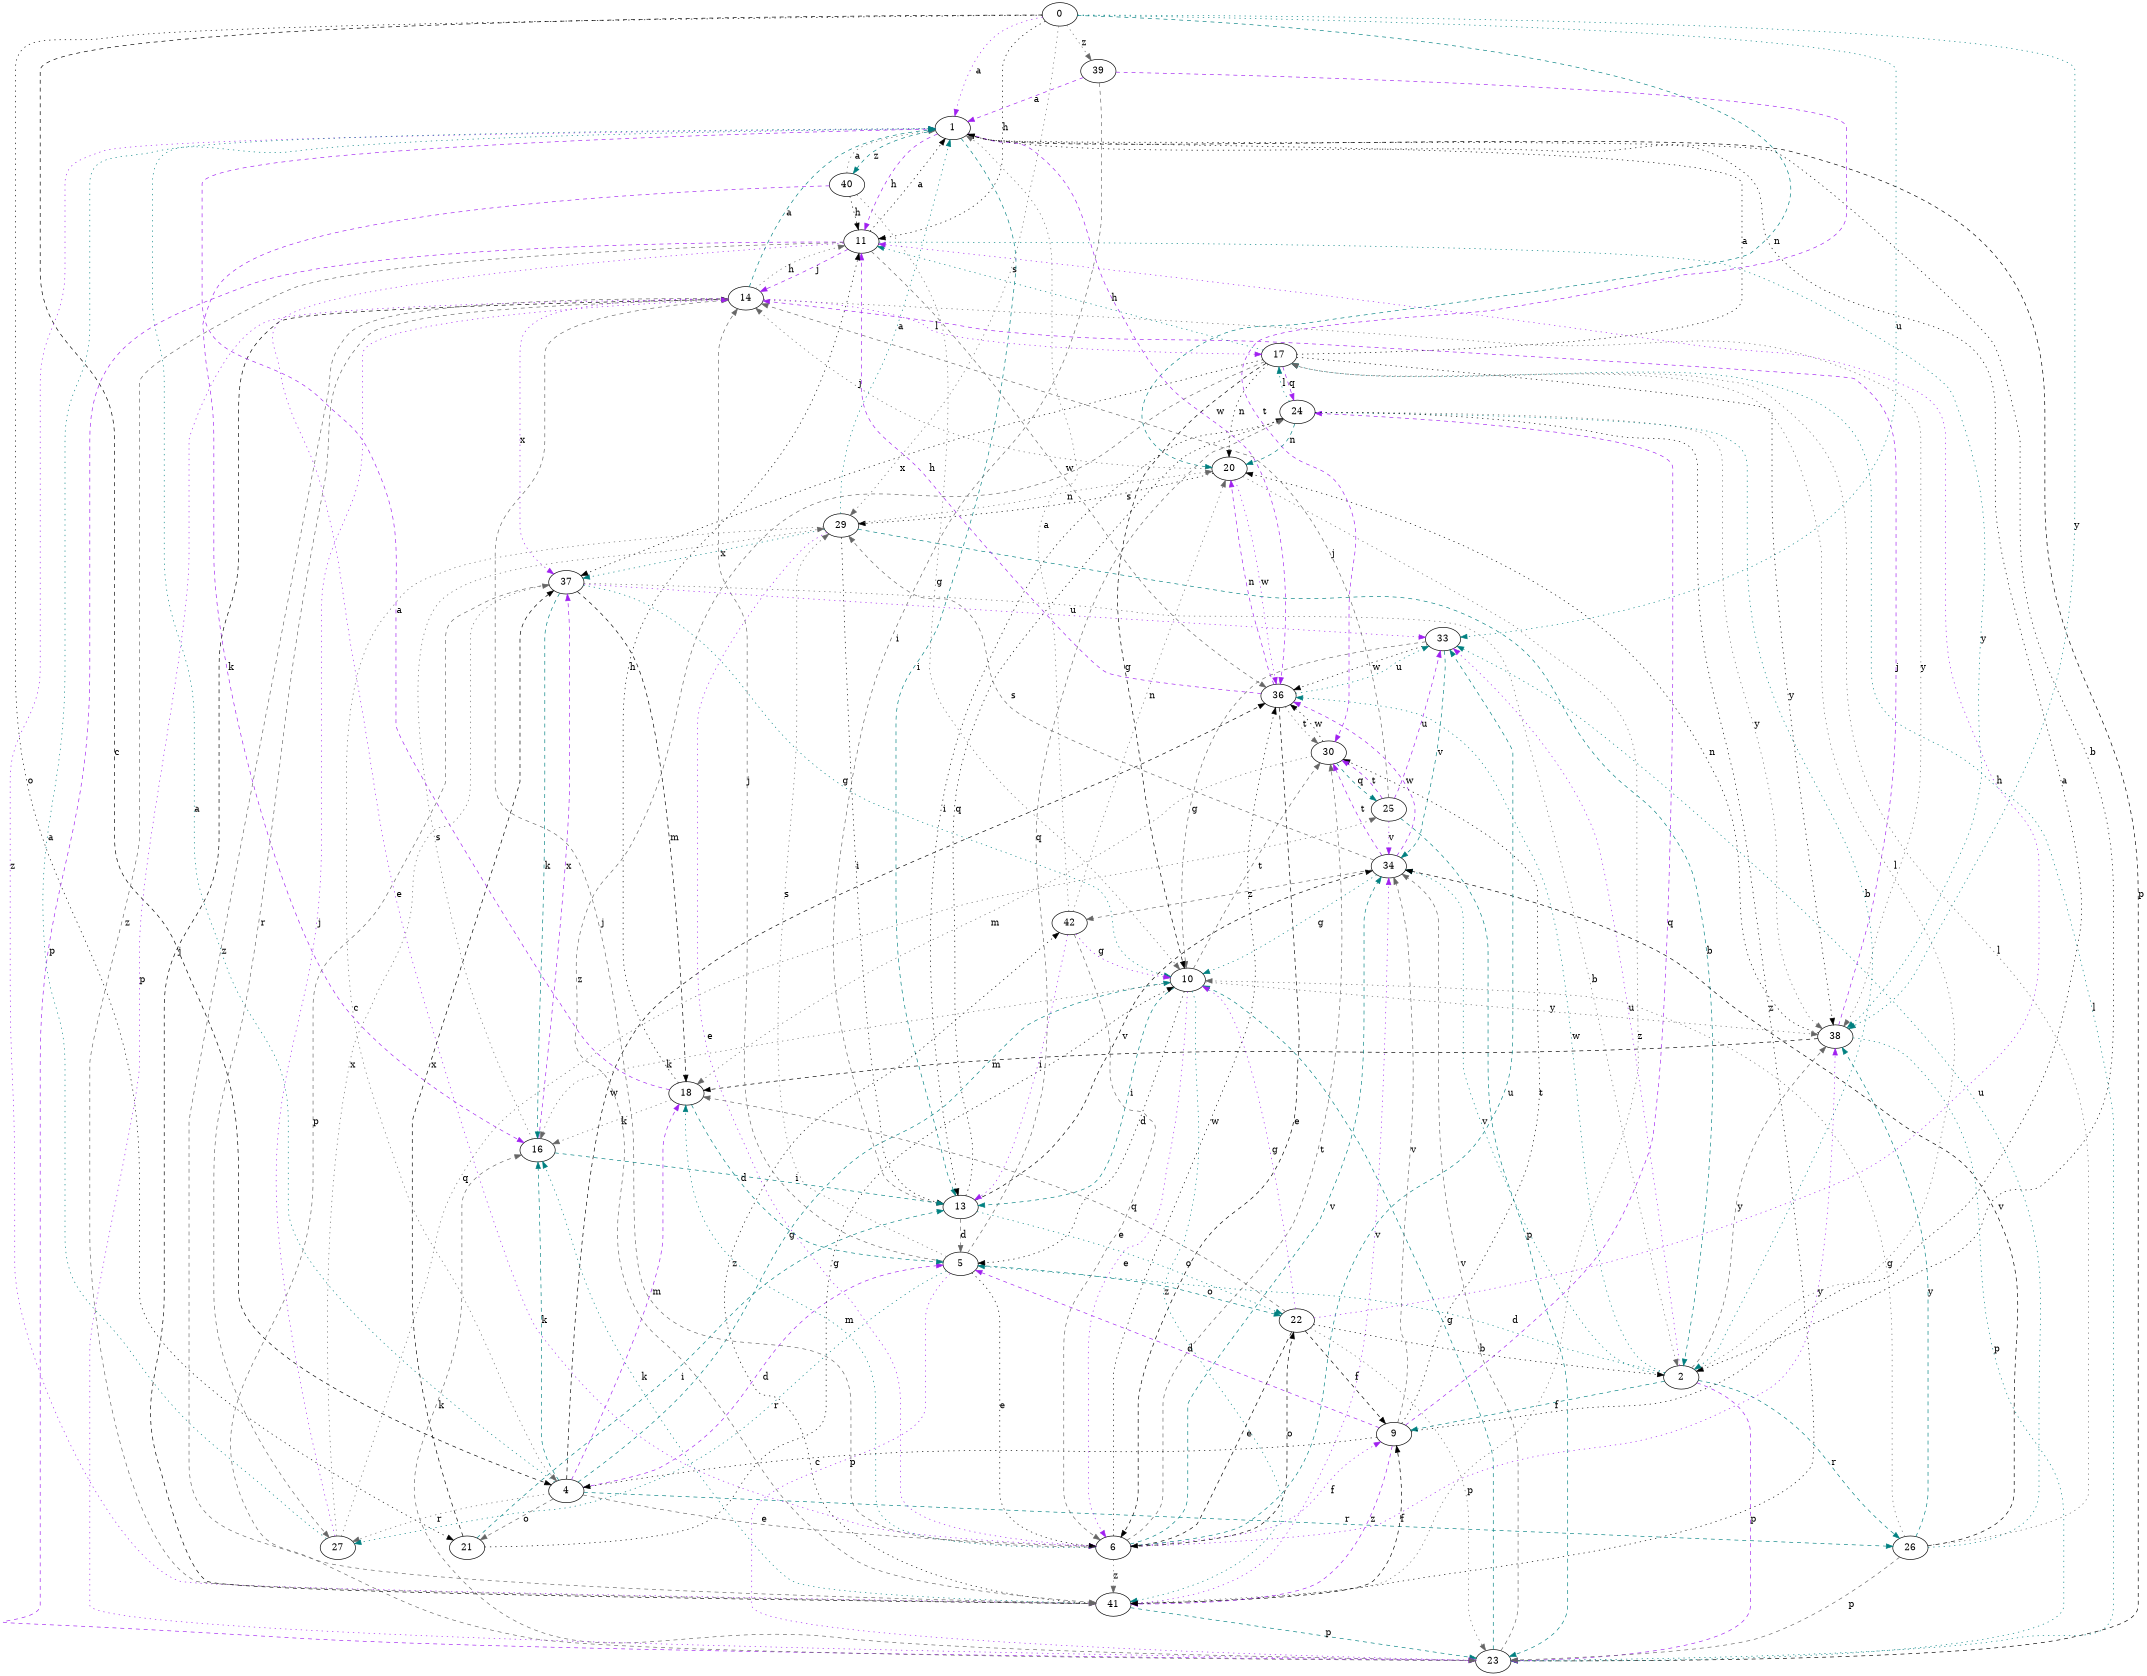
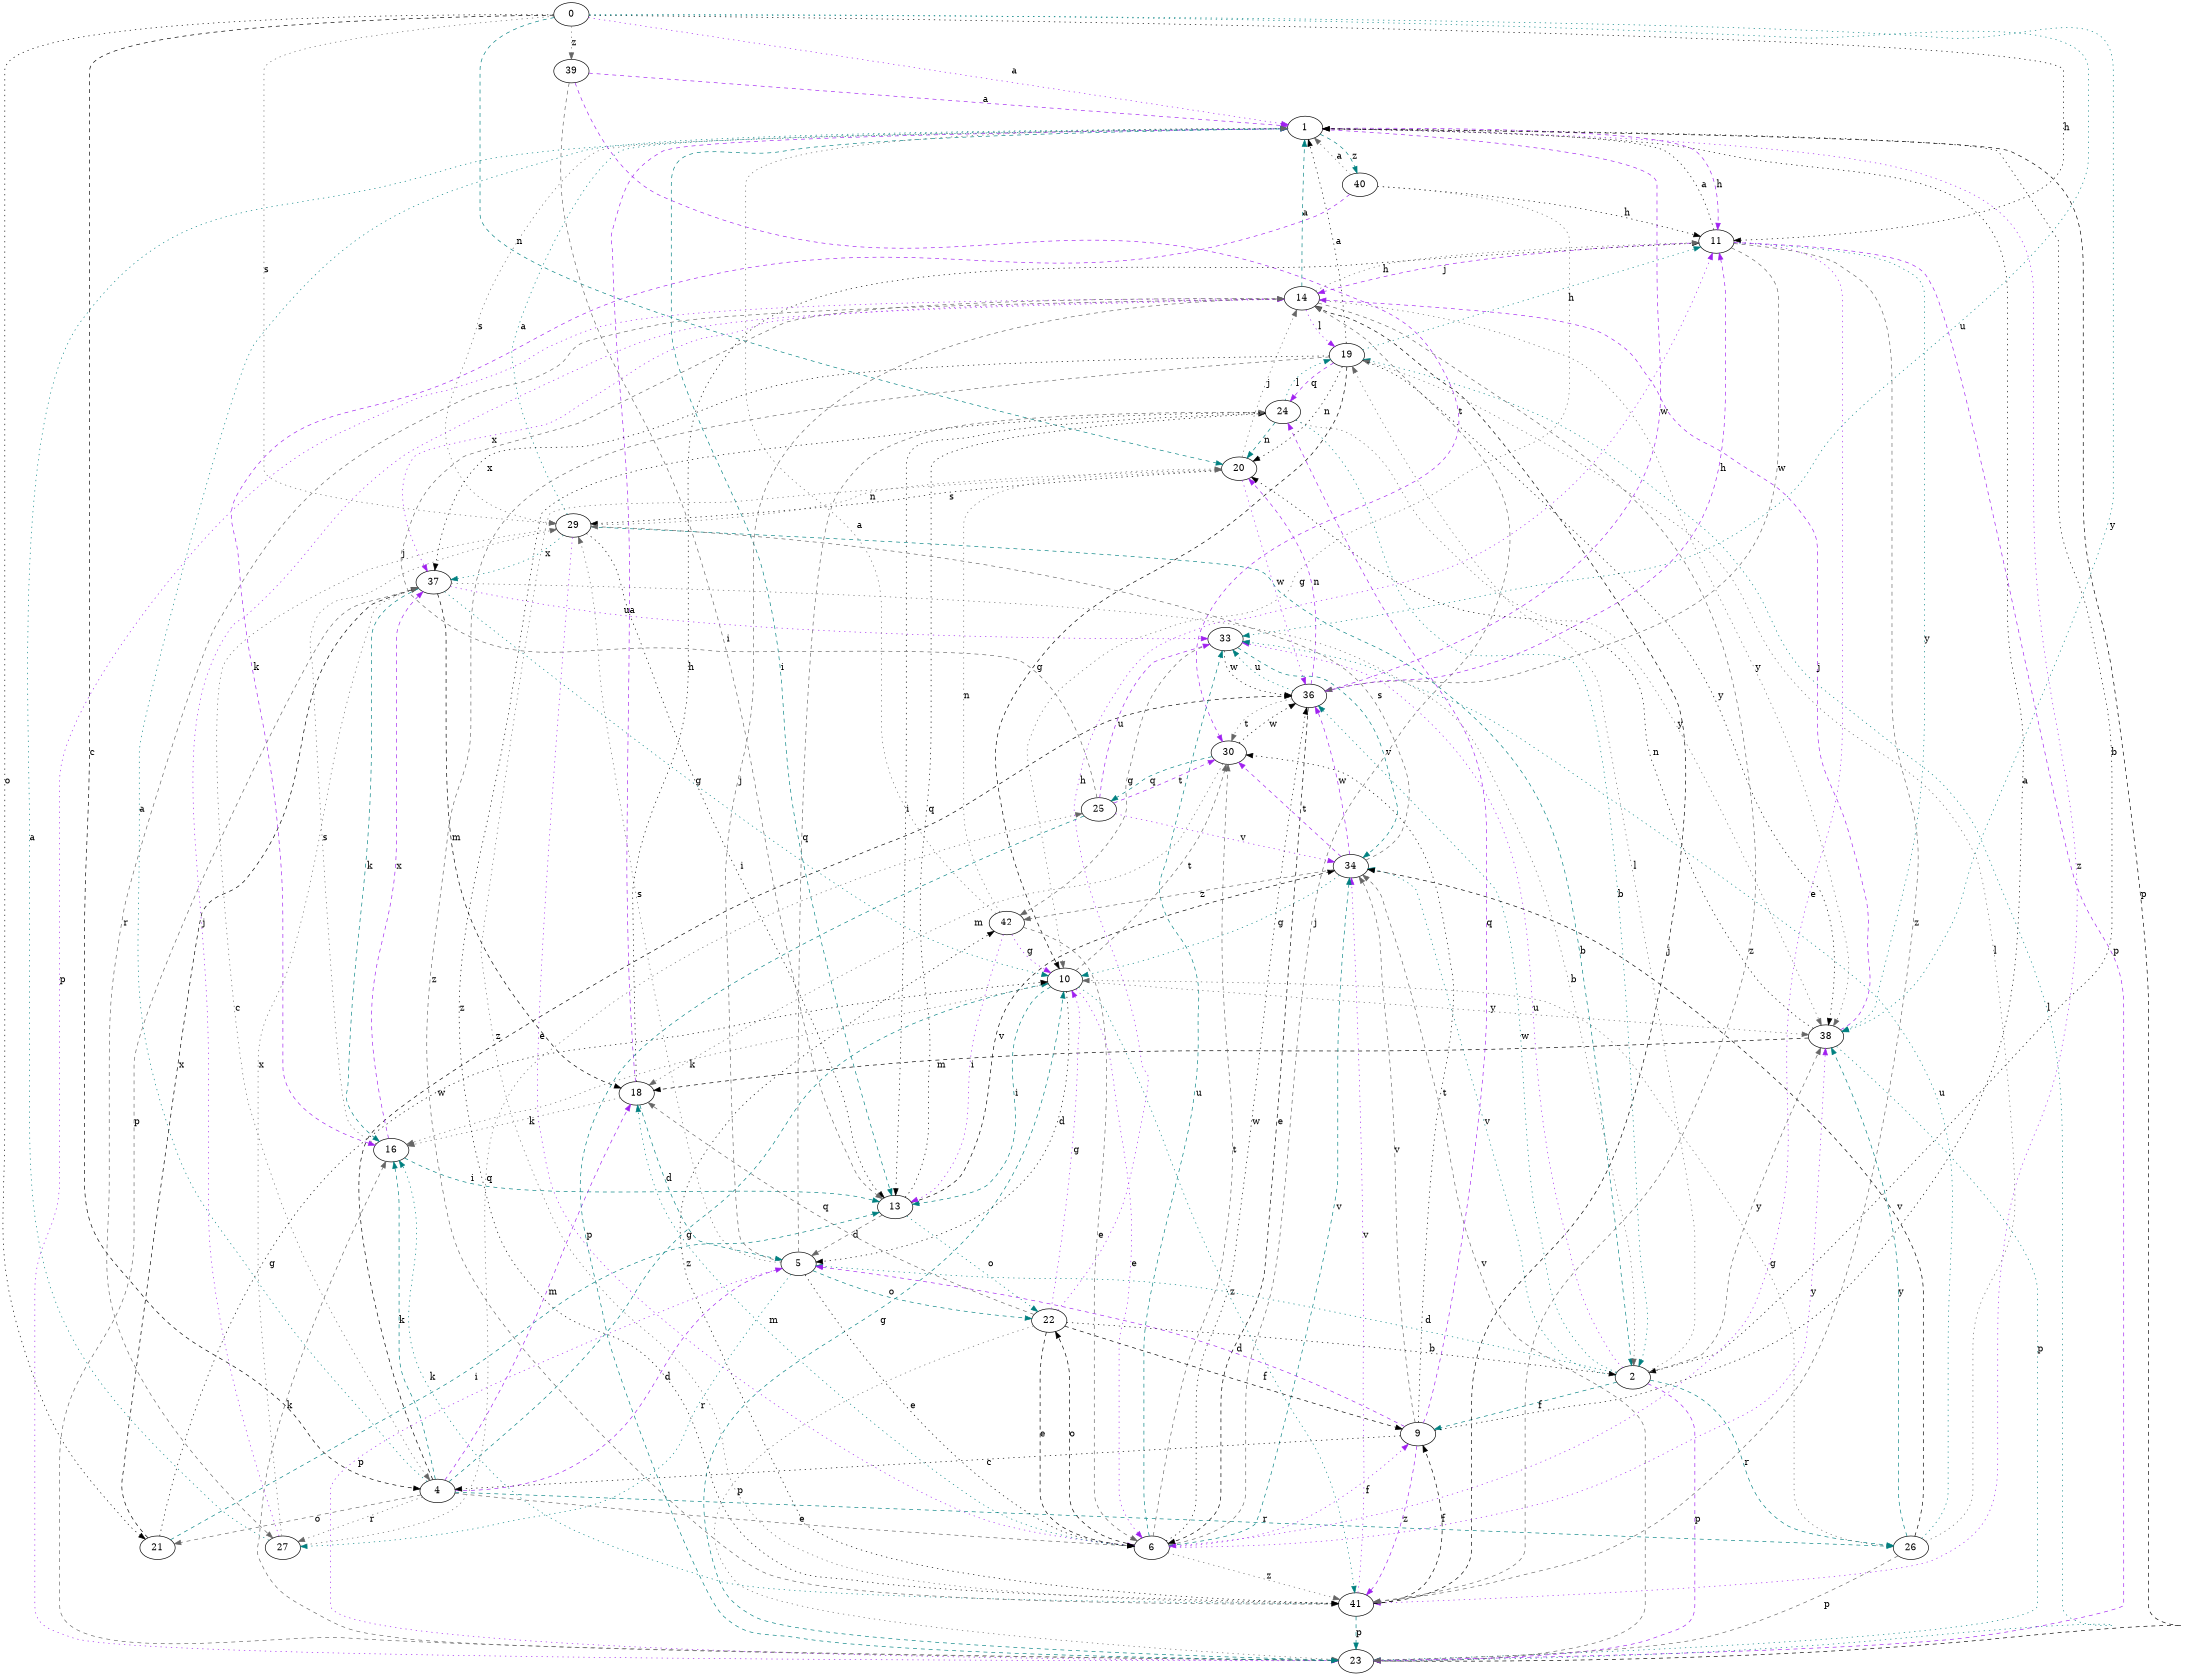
edge "1" -> "29": added, label "s"
node "17": label "17" -> "19"
edge "33" -> "10": now "33" -> "42"
